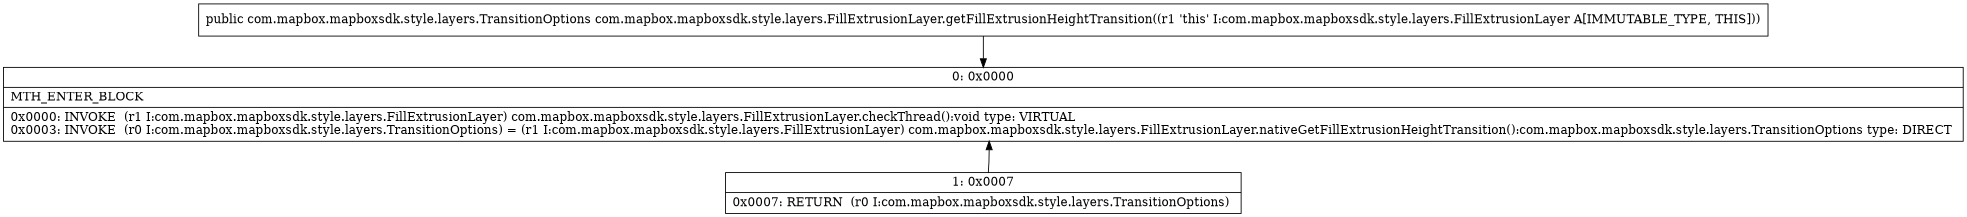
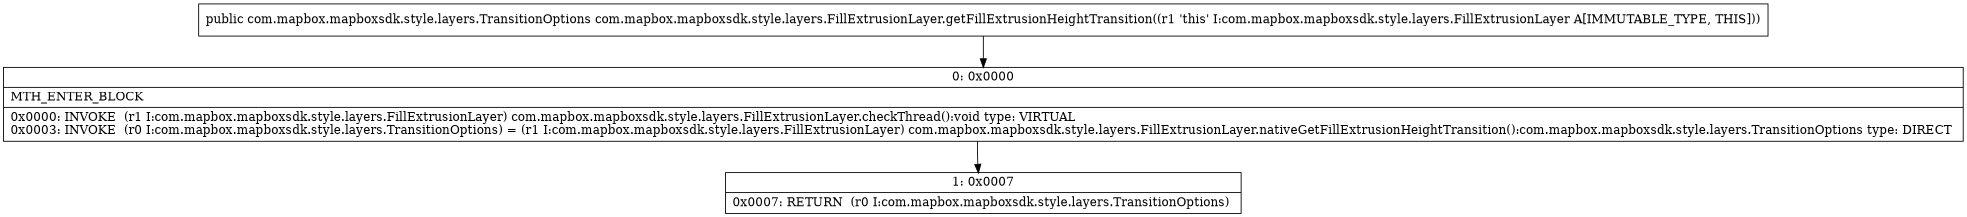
edge "1: 0x0007" -> "0: 0x0000": reversed
